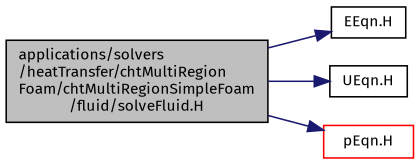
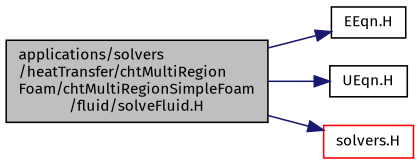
node "pEqn.H": label "pEqn.H" -> "solvers.H"
